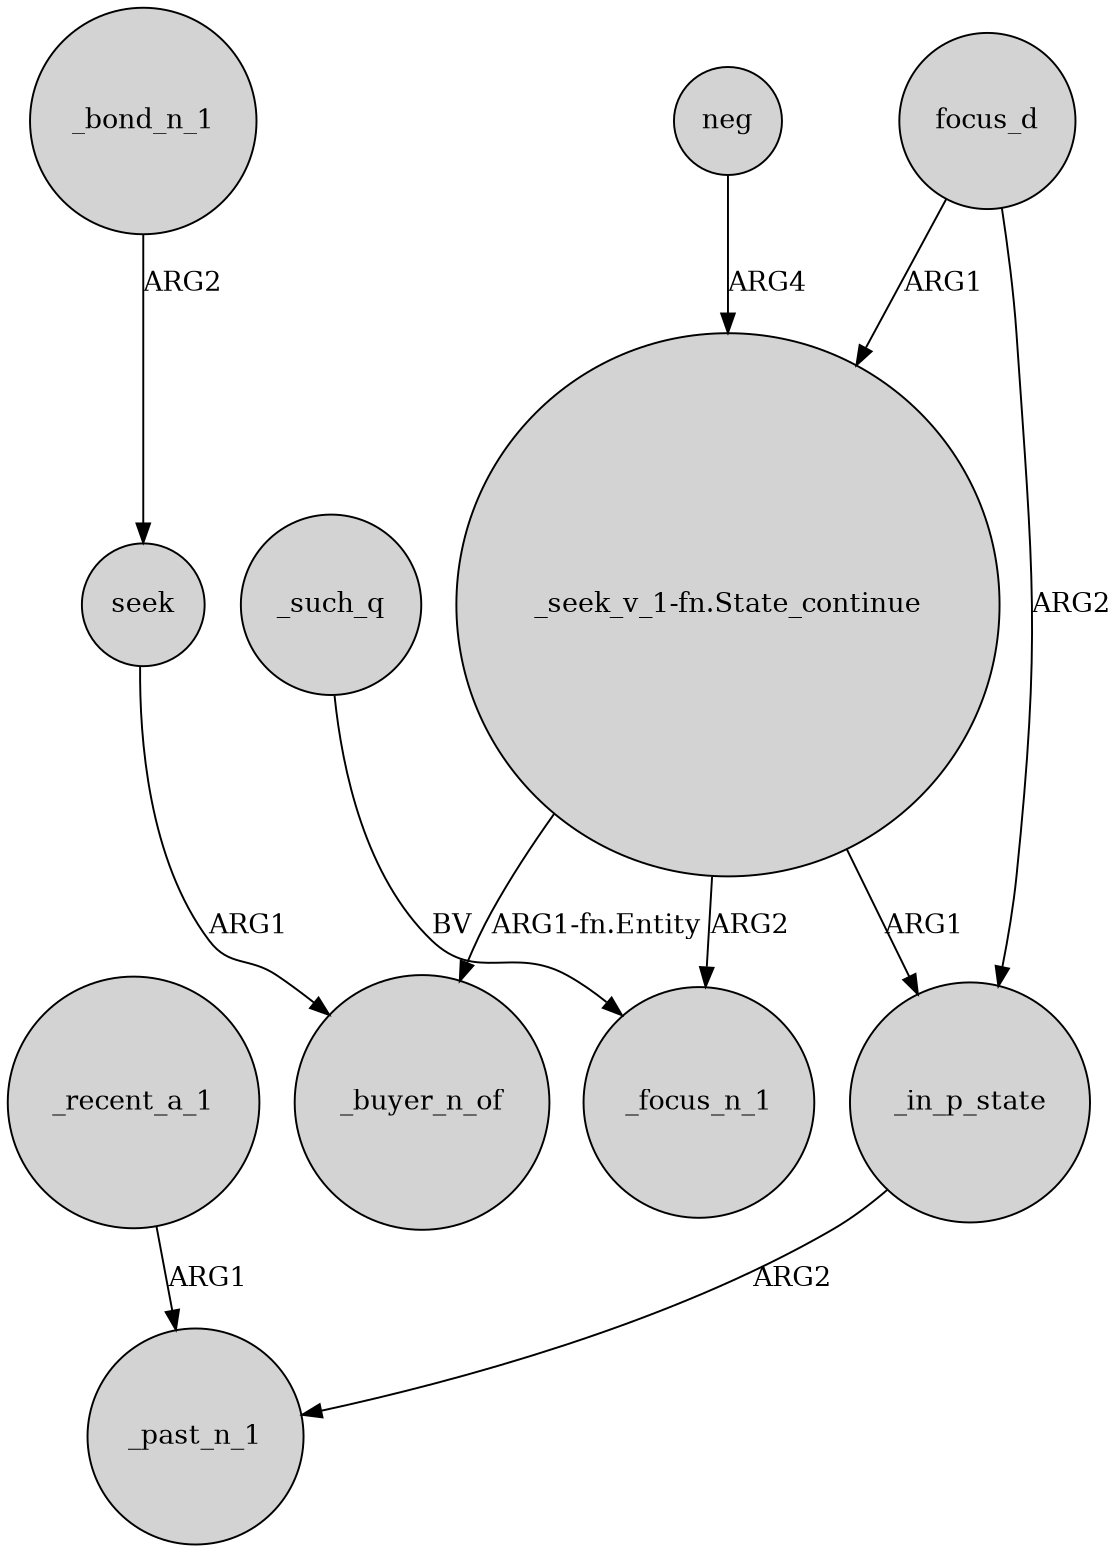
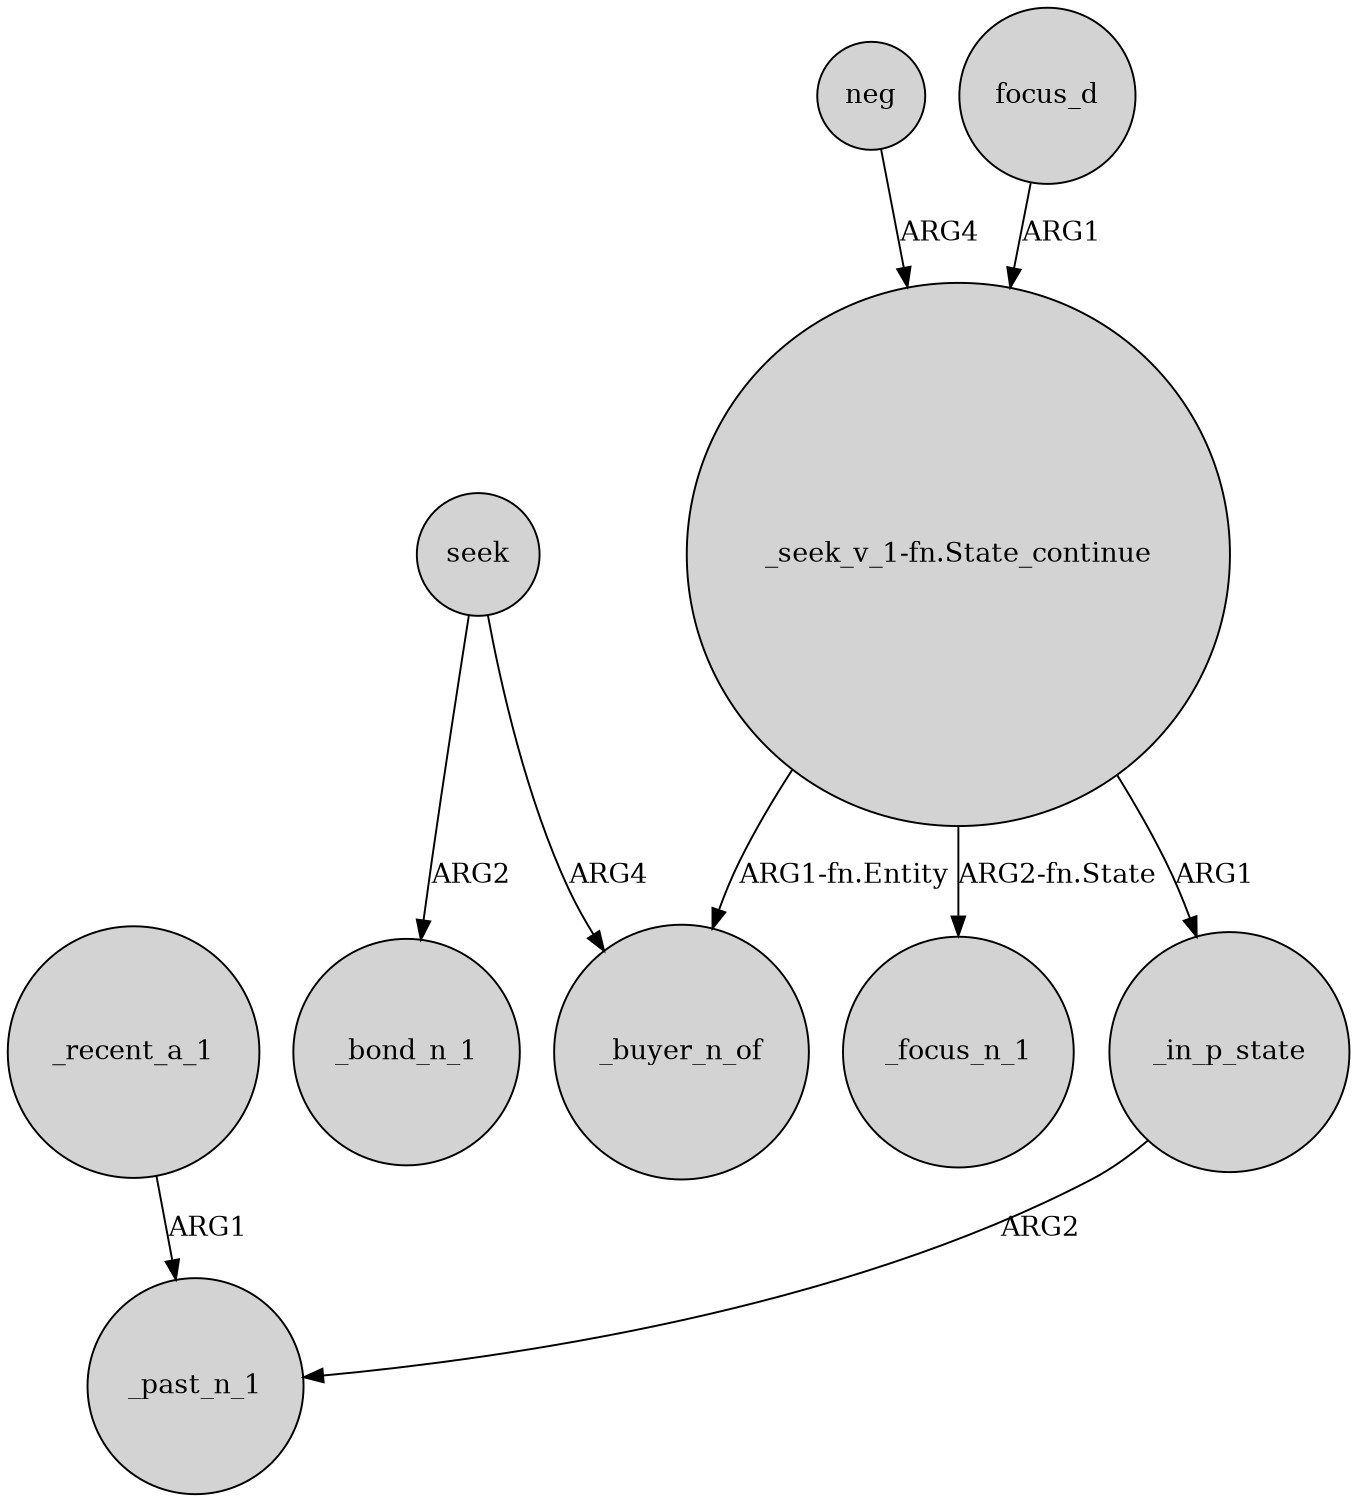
edge "_bond_n_1" -> "seek": reversed
edge "focus_d" -> "_in_p_state": removed, label "ARG2"
node "_such_q": removed
edge "seek" -> "_buyer_n_of": label "ARG1" -> "ARG4"
edge "_seek_v_1-fn.State_continue" -> "_focus_n_1": label "ARG2" -> "ARG2-fn.State"
